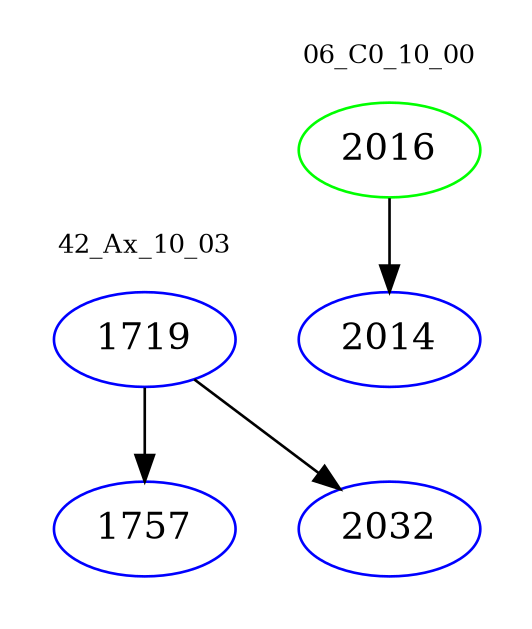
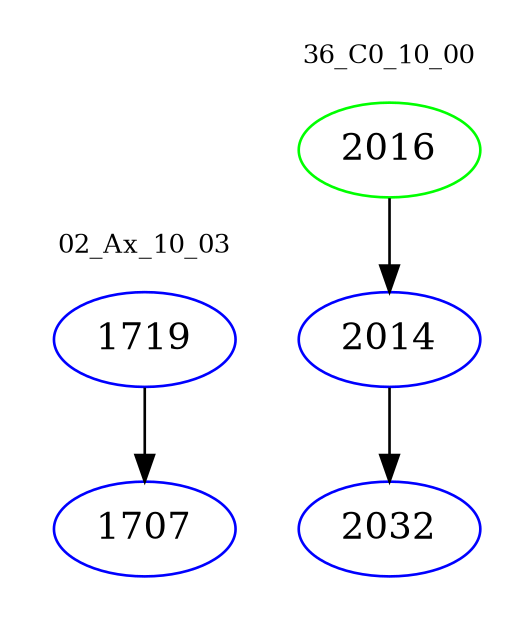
cluster "06_C0_10_00": label "06_C0_10_00" -> "36_C0_10_00"
cluster "42_Ax_10_03": label "42_Ax_10_03" -> "02_Ax_10_03"
edge "1719" -> "2032": now "2014" -> "2032"
node "1757": label "1757" -> "1707"
